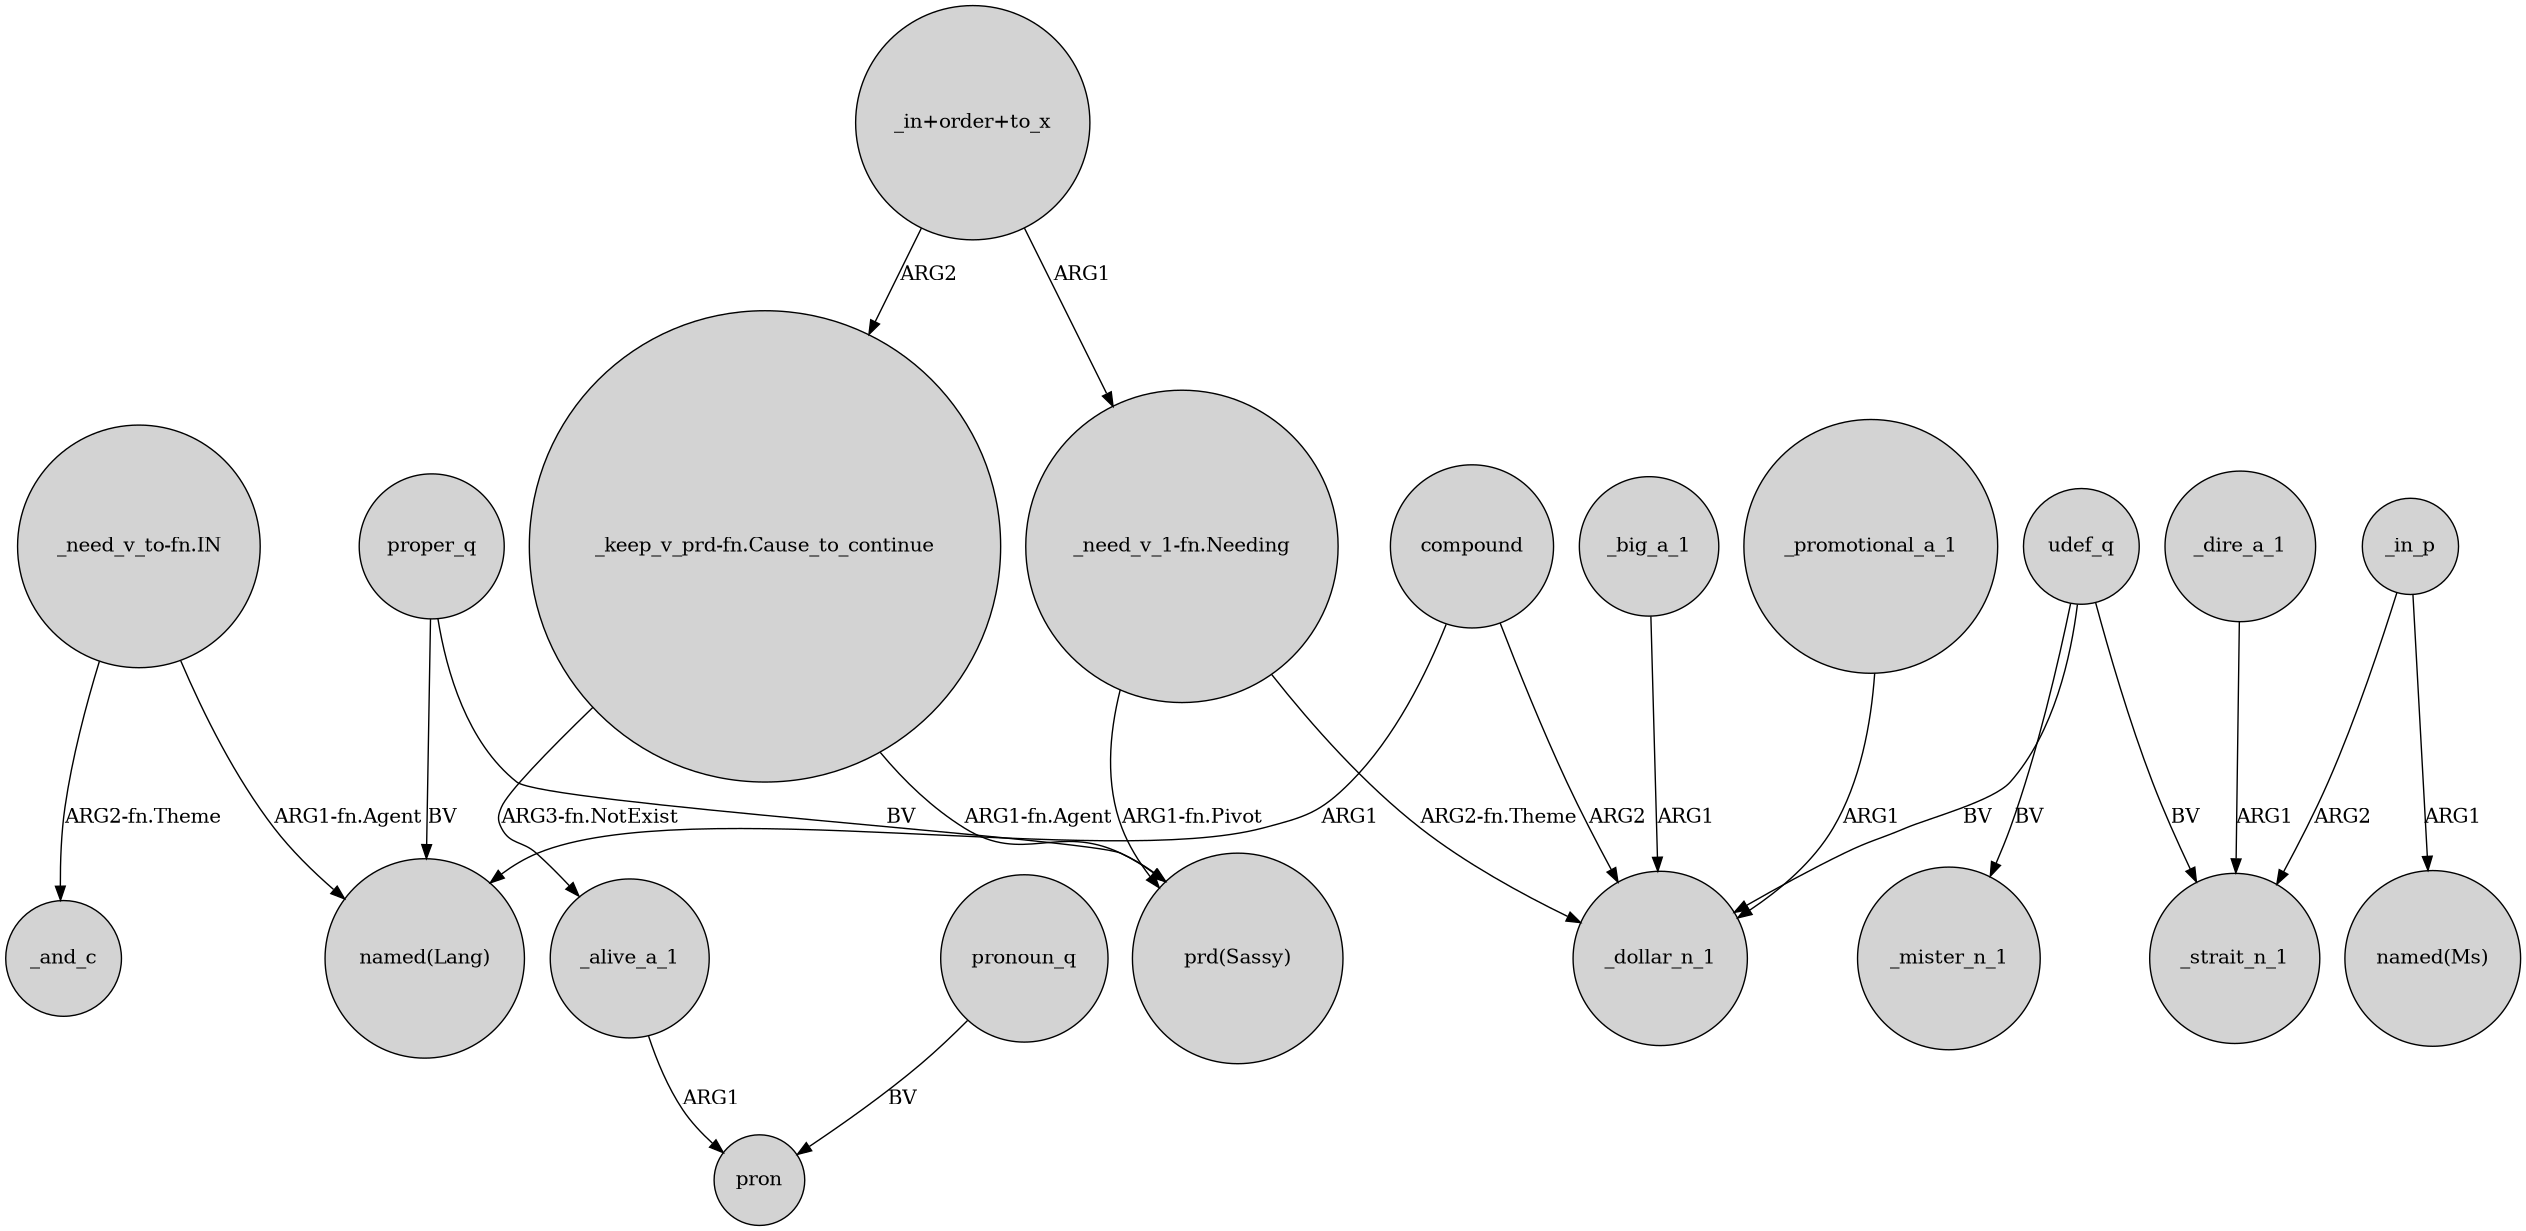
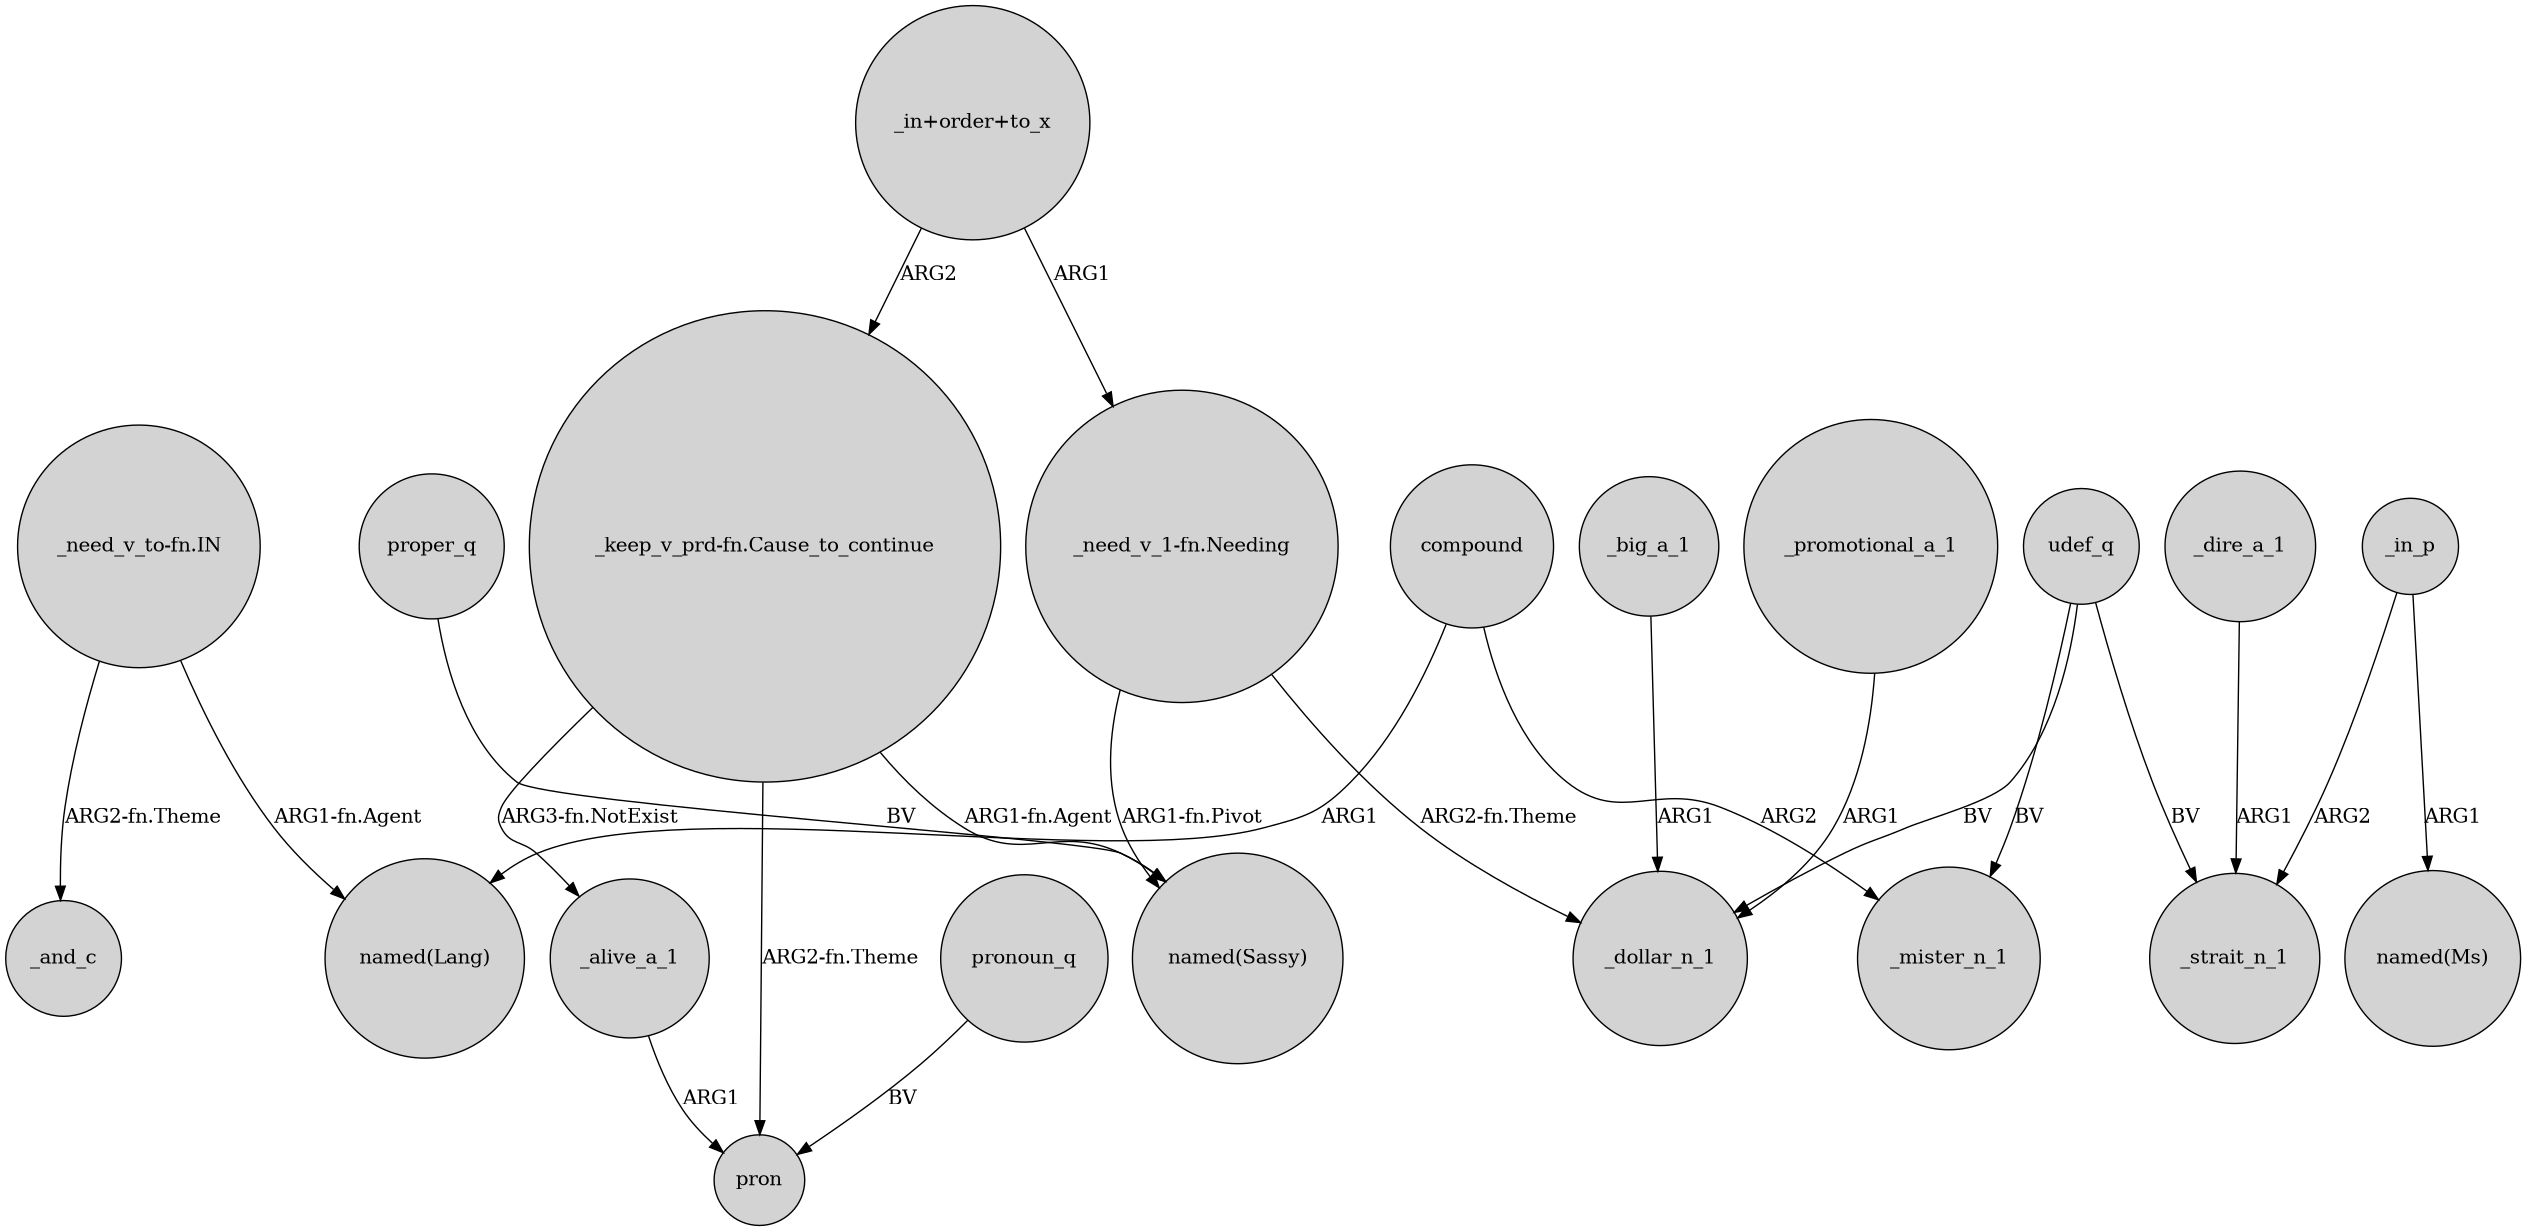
edge "proper_q" -> "named(Lang)": removed, label "BV"
edge "compound" -> "_dollar_n_1": now "compound" -> "_mister_n_1"
edge "_keep_v_prd-fn.Cause_to_continue" -> "pron": added, label "ARG2-fn.Theme"
node "prd(Sassy)": label "prd(Sassy)" -> "named(Sassy)"
